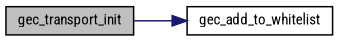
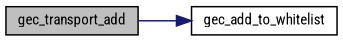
node "gec_transport_init": label "gec_transport_init" -> "gec_transport_add"
